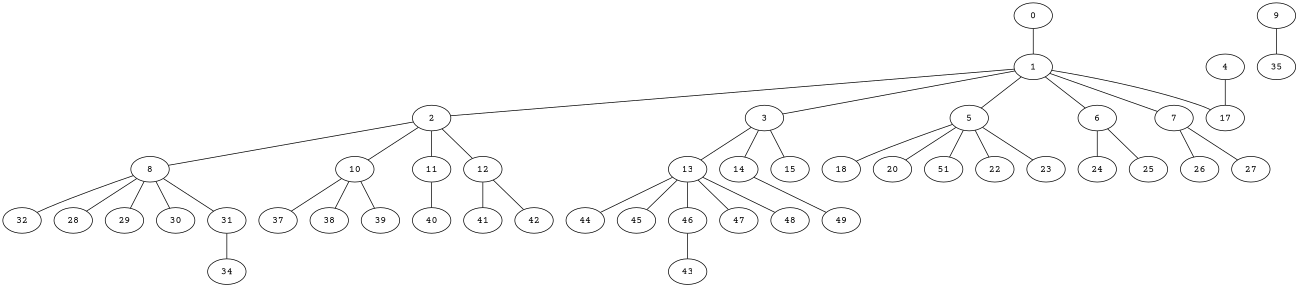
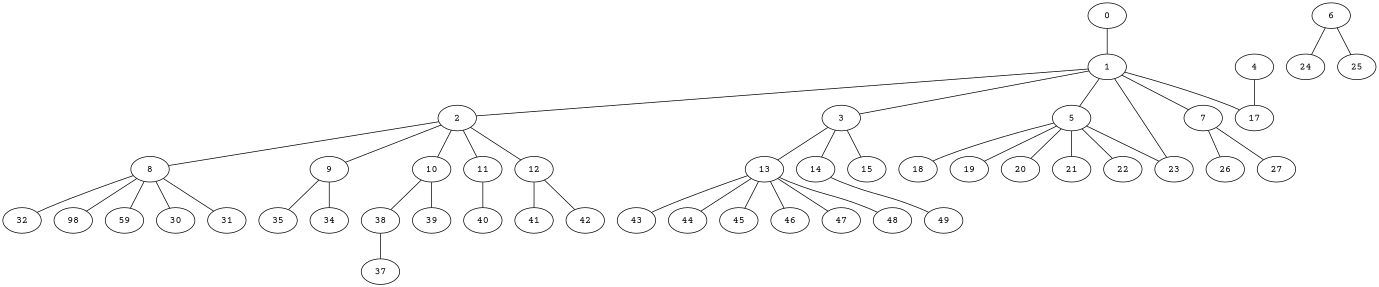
edge "1" -- "6": now "1" -- "23"
edge "2" -- "9": added
node "51": label "51" -> "21"
node "19": added
edge "10" -- "37": now "38" -- "37"
node "28": label "28" -> "98"
node "29": label "29" -> "59"
edge "31" -- "34": now "9" -- "34"
edge "46" -- "43": now "13" -- "43"
